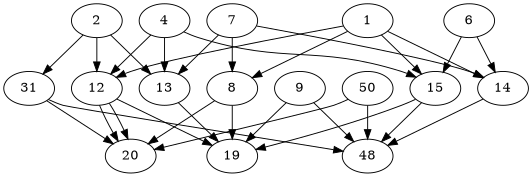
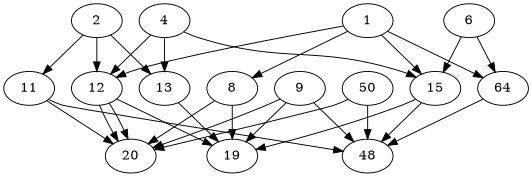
node "7": removed
node "31": label "31" -> "11"
node "14": label "14" -> "64"
edge "9" -> "20": added
